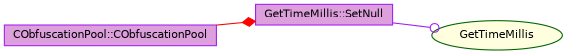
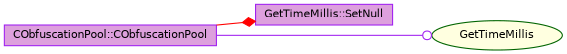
edge "GetTimeMillis::SetNull" -> "GetTimeMillis": now "CObfuscationPool::CObfuscationPool" -> "GetTimeMillis"
